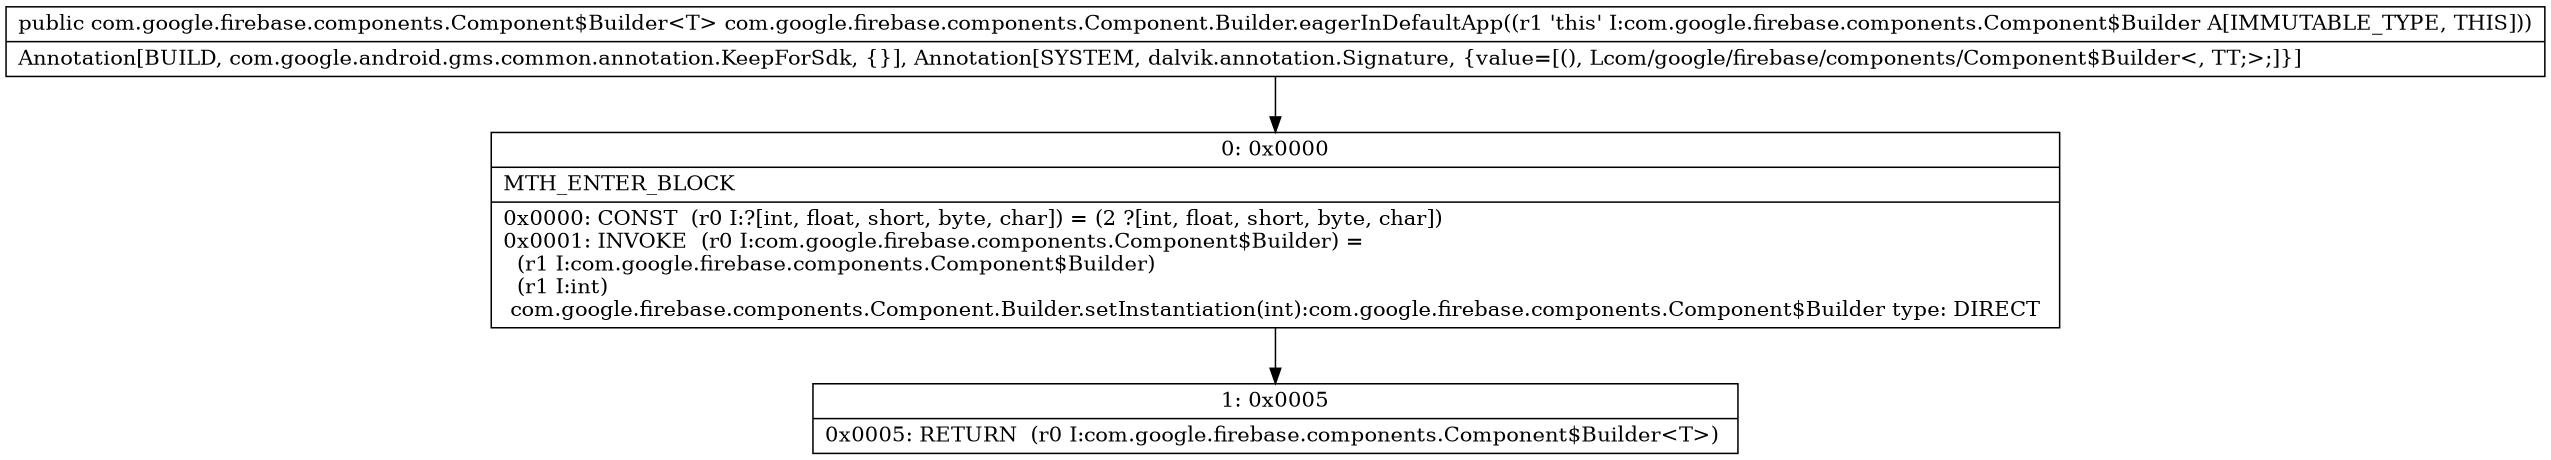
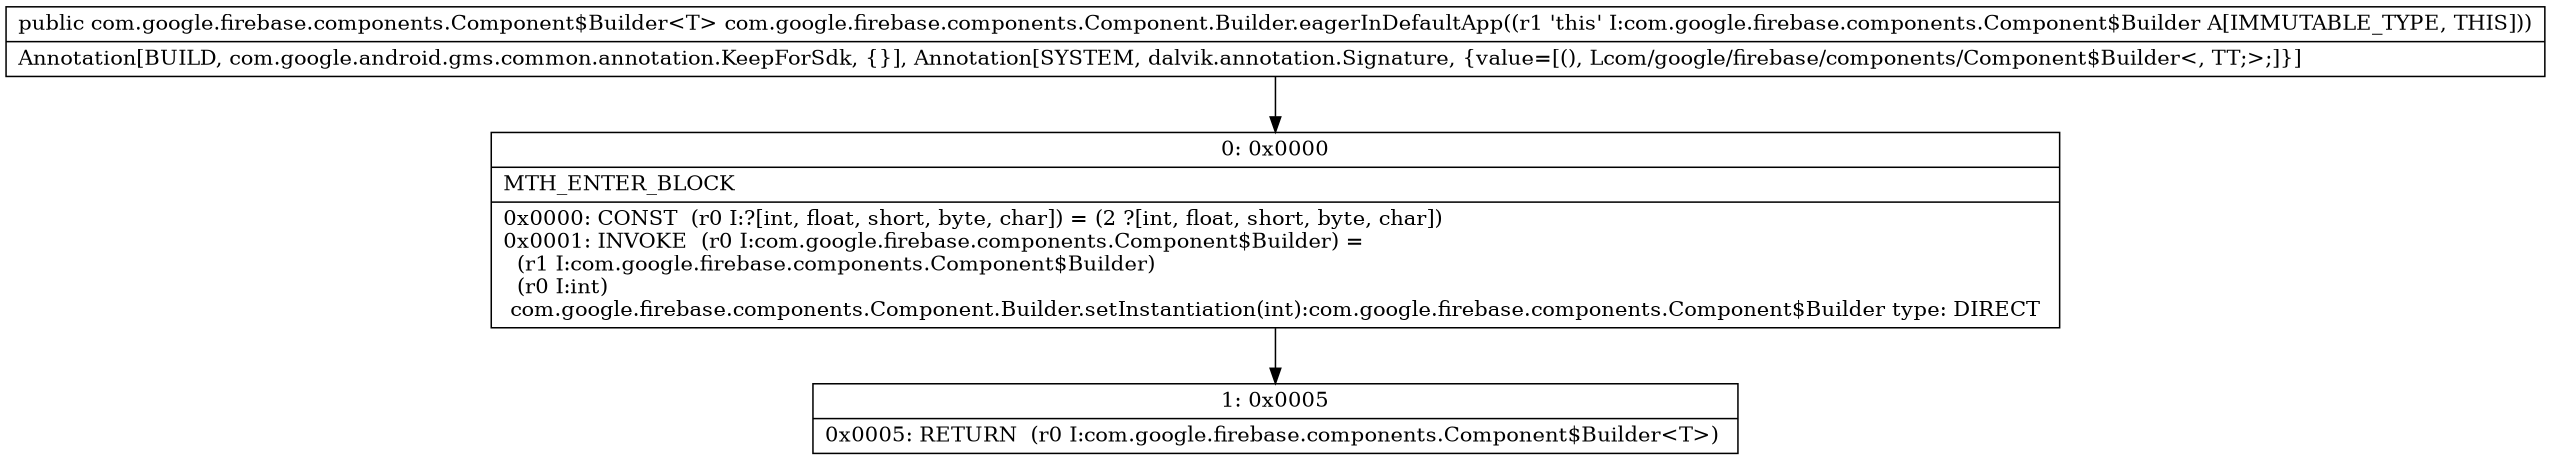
node "0: 0x0000": text "(r1 I:int)" -> "(r0 I:int)"
